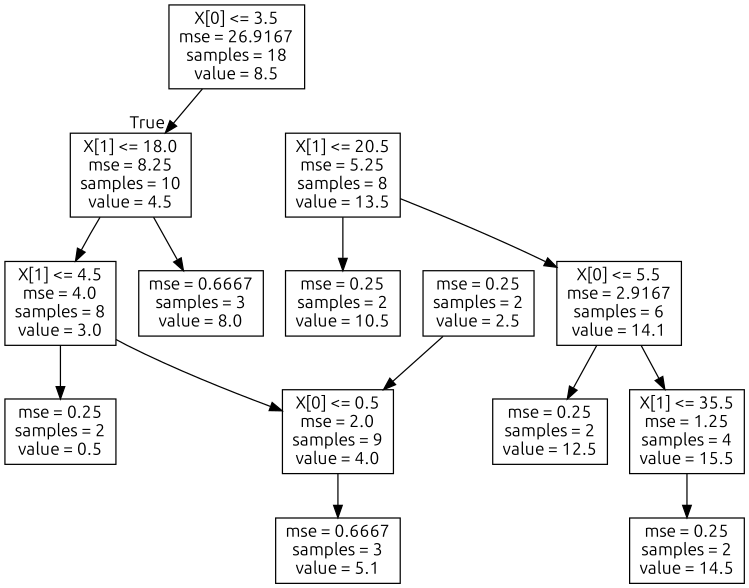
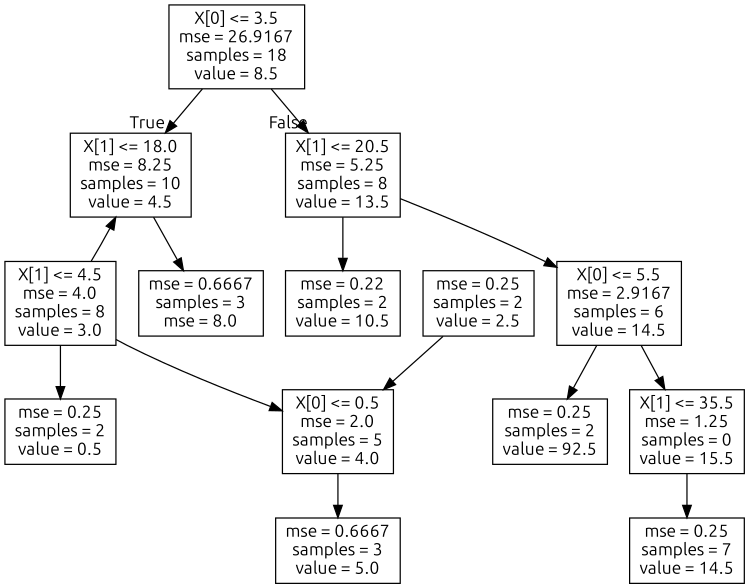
edge "X[0] <= 3.5 mse = 26.9167 samples = 18 value = 8.5" -> "X[1] <= 20.5 mse = 5.25 samples = 8 value = 13.5": added
edge "X[1] <= 18.0 mse = 8.25 samples = 10 value = 4.5" -> "X[1] <= 4.5 mse = 4.0 samples = 8 value = 3.0": reversed
node "mse = 0.6667 samples = 3 value = 8.0": label "mse = 0.6667 samples = 3 value = 8.0" -> "mse = 0.6667 samples = 3 mse = 8.0"
node "mse = 0.25 samples = 2 value = 10.5": label "mse = 0.25 samples = 2 value = 10.5" -> "mse = 0.22 samples = 2 value = 10.5"
node "X[0] <= 5.5 mse = 2.9167 samples = 6 value = 14.1": label "X[0] <= 5.5 mse = 2.9167 samples = 6 value = 14.1" -> "X[0] <= 5.5 mse = 2.9167 samples = 6 value = 14.5"
node "X[0] <= 0.5 mse = 2.0 samples = 9 value = 4.0": label "X[0] <= 0.5 mse = 2.0 samples = 9 value = 4.0" -> "X[0] <= 0.5 mse = 2.0 samples = 5 value = 4.0"
node "mse = 0.25 samples = 2 value = 12.5": label "mse = 0.25 samples = 2 value = 12.5" -> "mse = 0.25 samples = 2 value = 92.5"
node "X[1] <= 35.5 mse = 1.25 samples = 4 value = 15.5": label "X[1] <= 35.5 mse = 1.25 samples = 4 value = 15.5" -> "X[1] <= 35.5 mse = 1.25 samples = 0 value = 15.5"
node "mse = 0.6667 samples = 3 value = 5.1": label "mse = 0.6667 samples = 3 value = 5.1" -> "mse = 0.6667 samples = 3 value = 5.0"
node "mse = 0.25 samples = 2 value = 14.5": label "mse = 0.25 samples = 2 value = 14.5" -> "mse = 0.25 samples = 7 value = 14.5"
